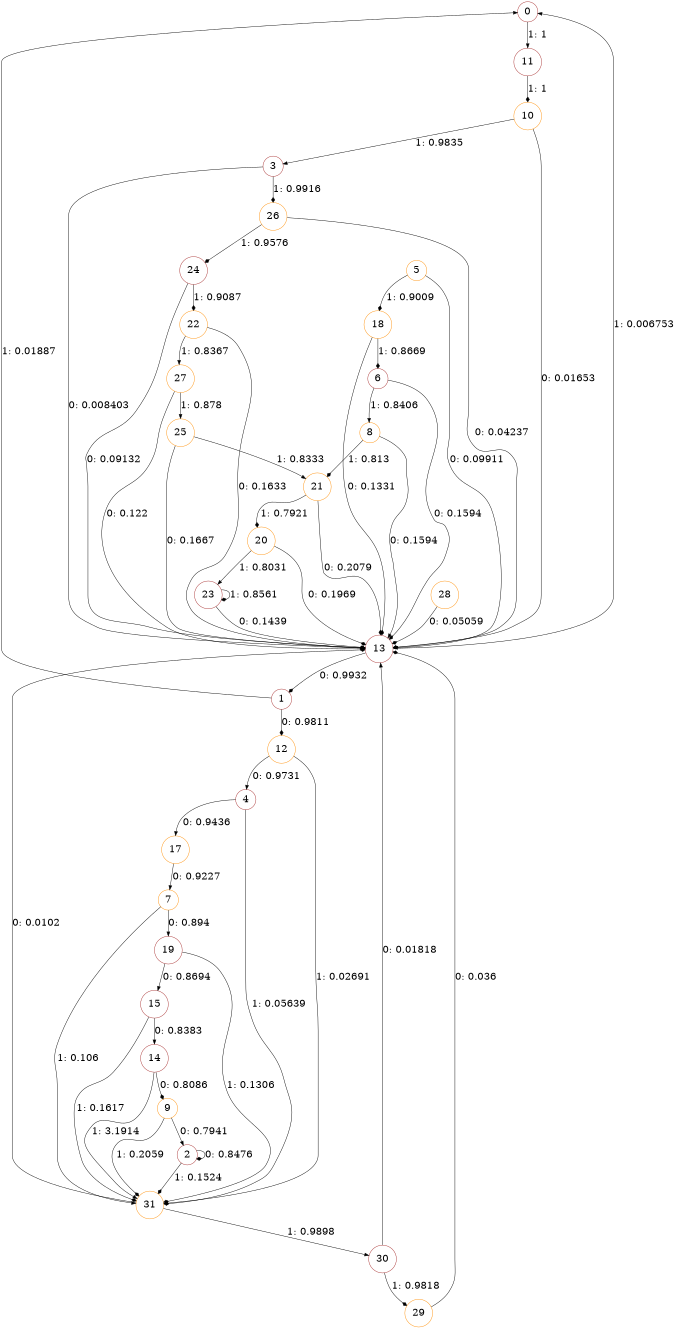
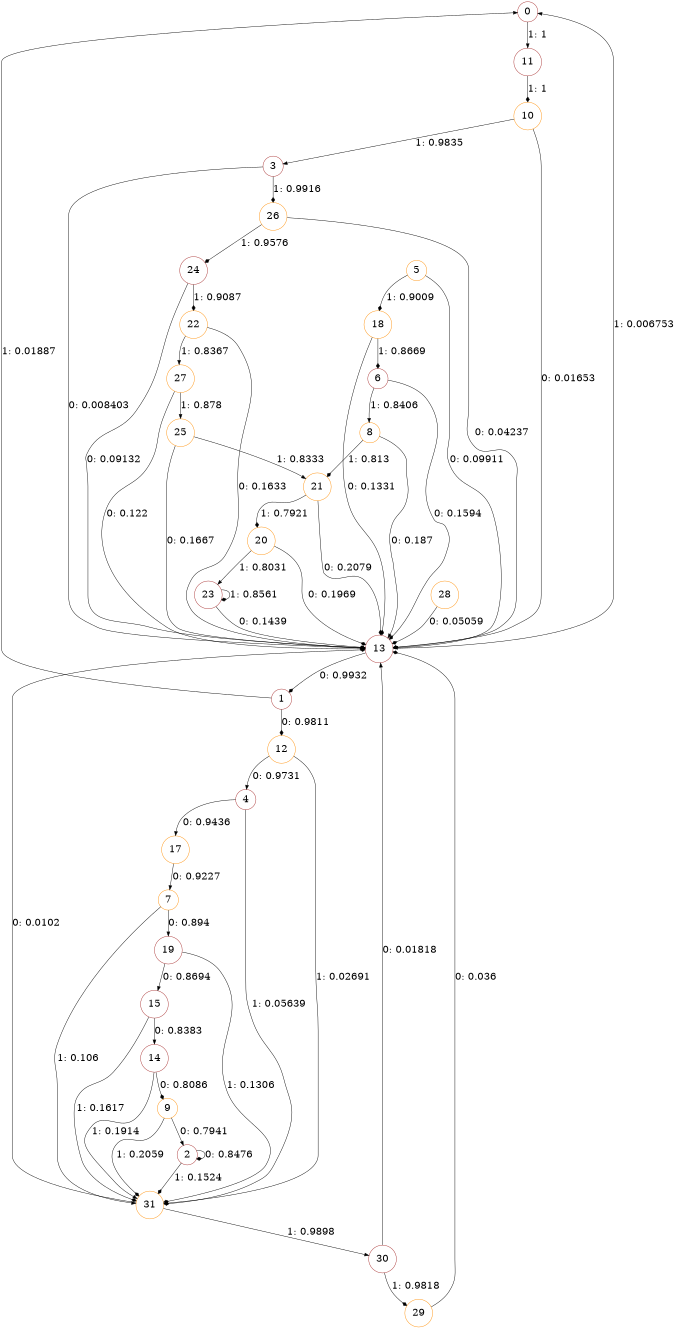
edge "8" -> "13": label "0: 0.1594   " -> "0: 0.187    "
edge "14" -> "31": label "1: 3.1914   " -> "1: 0.1914   "
